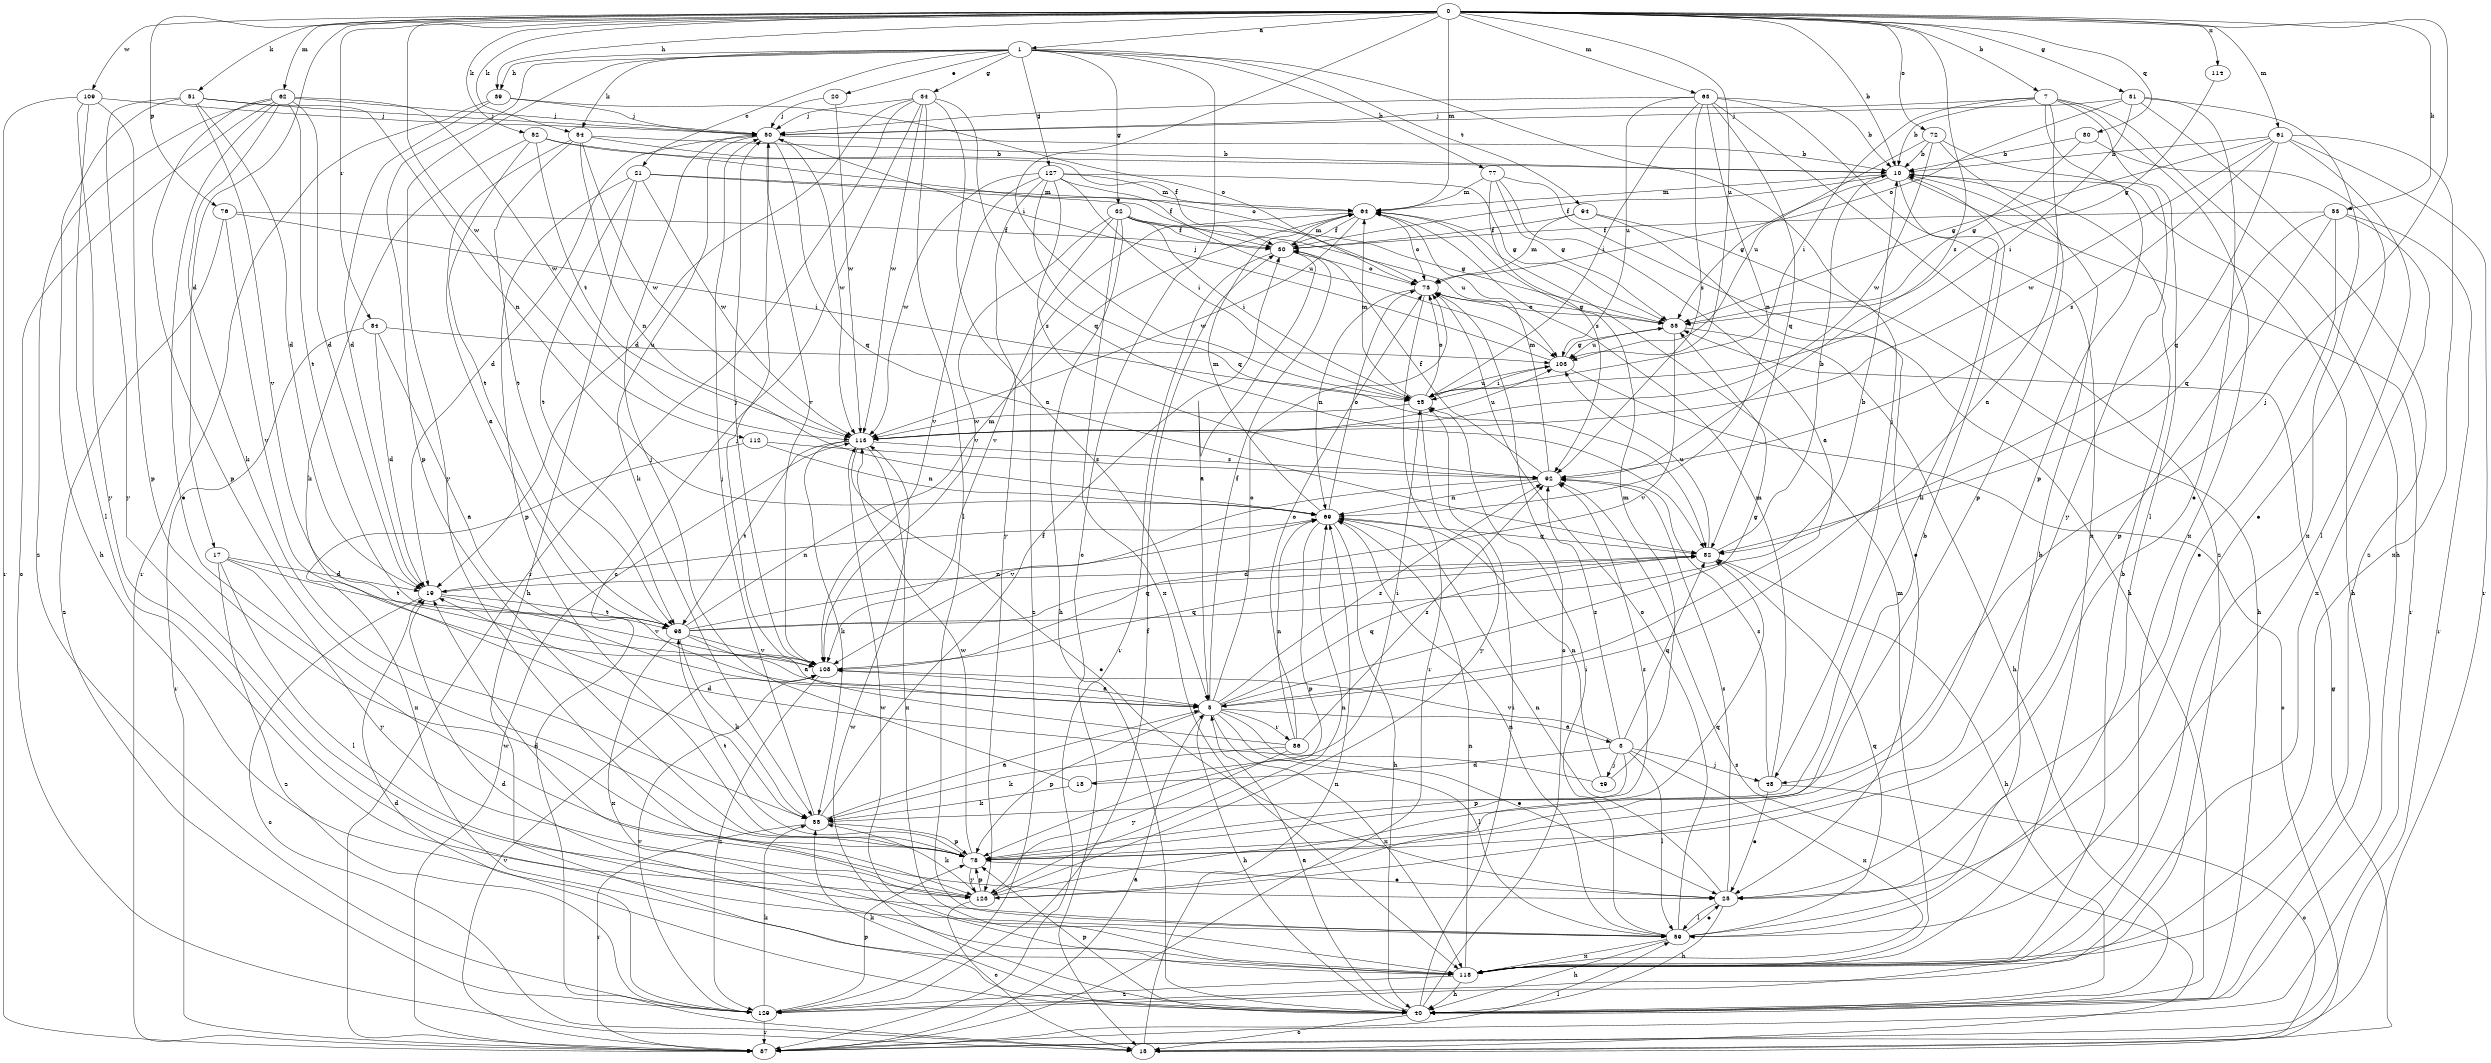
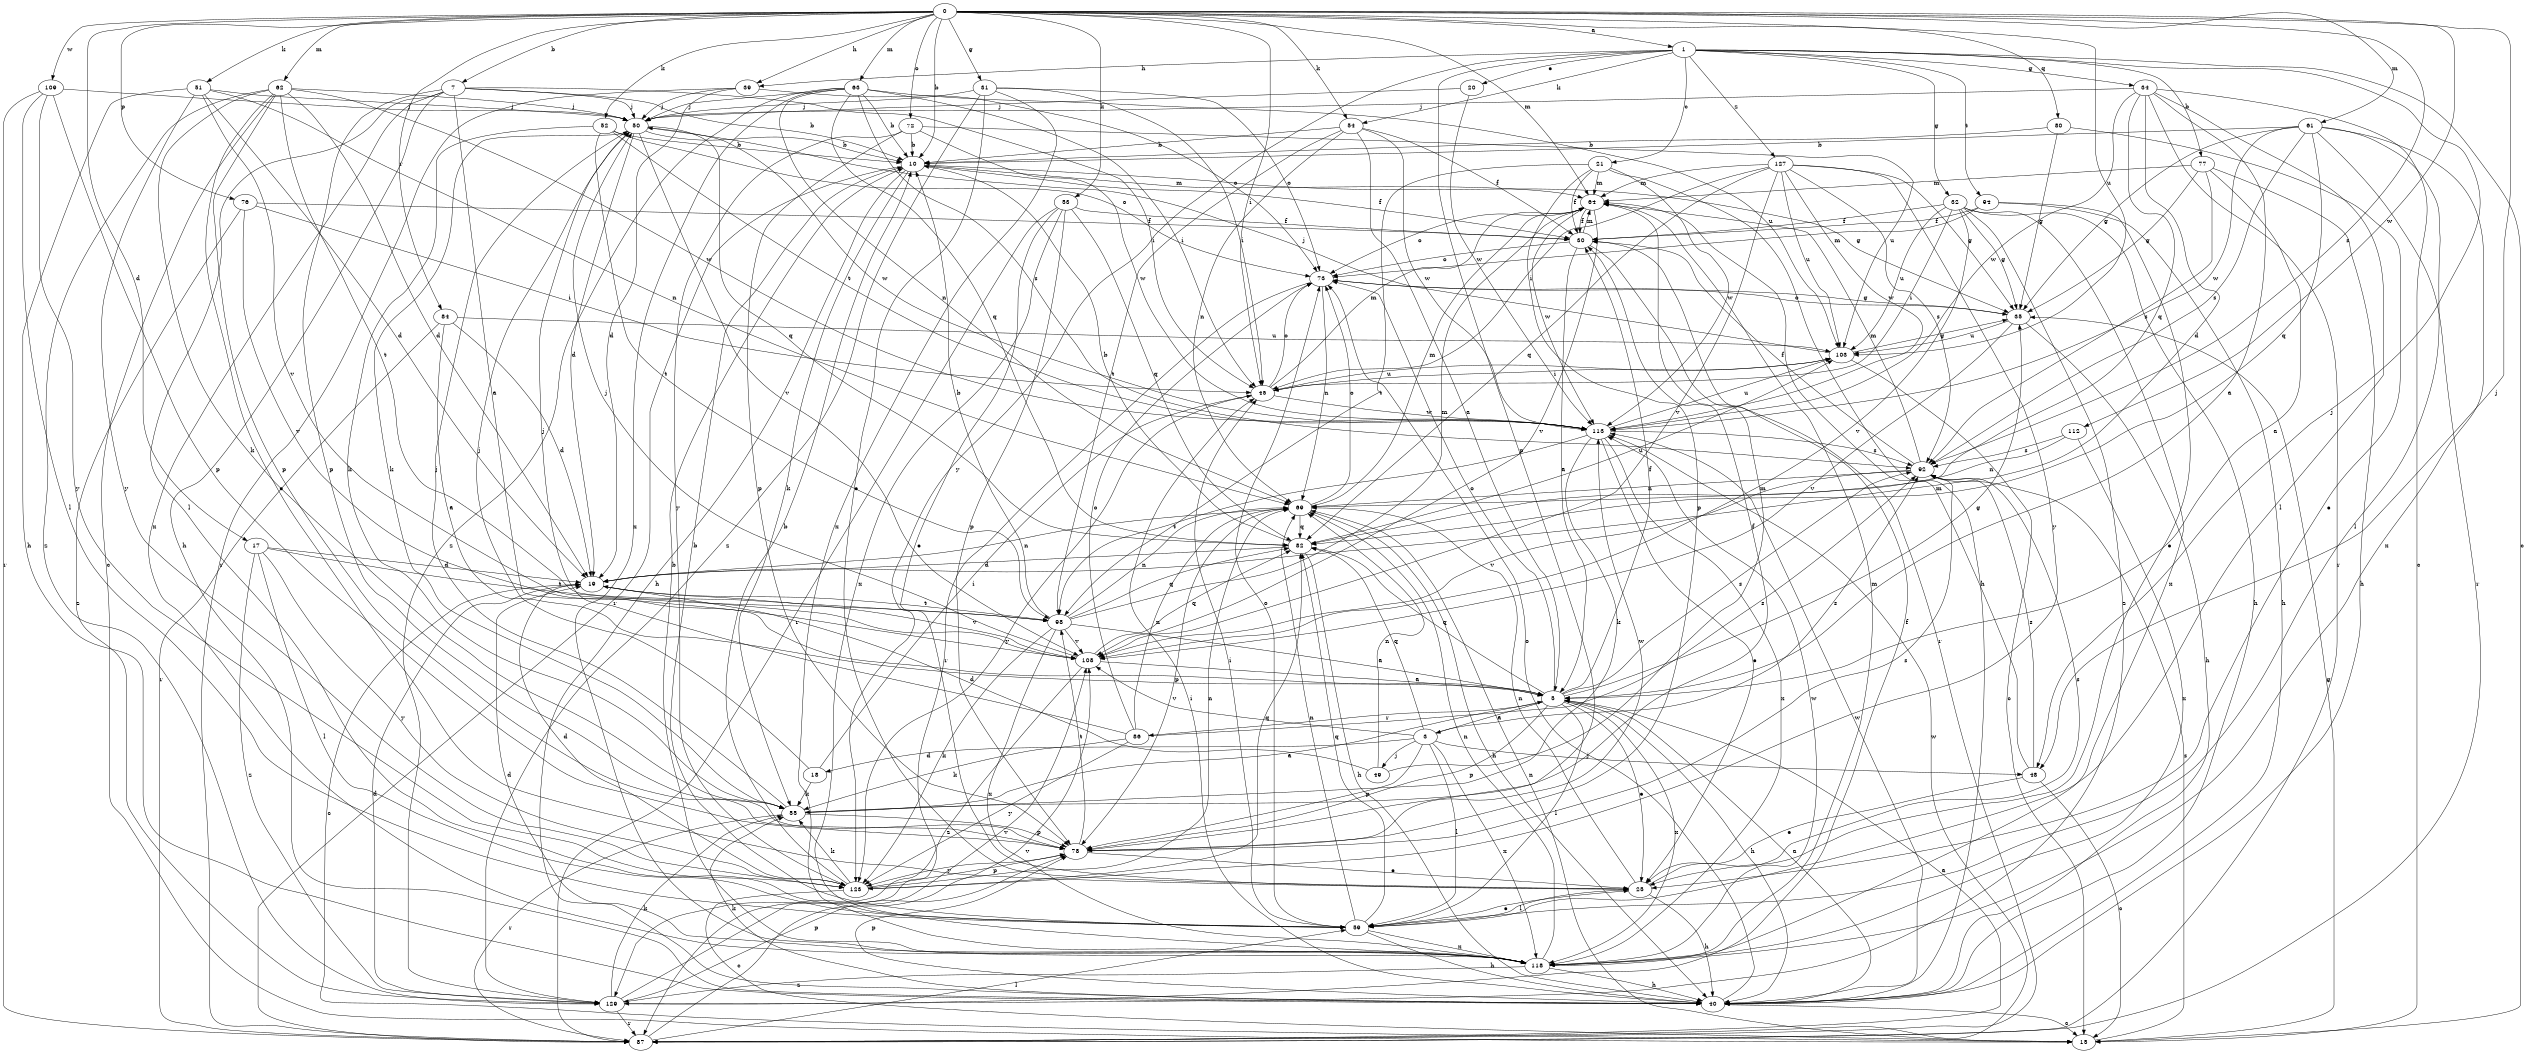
node "114": removed
edge "98" -> "55": now "98" -> "123"
